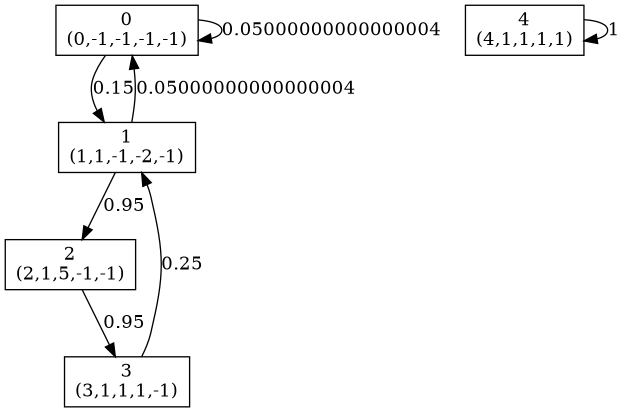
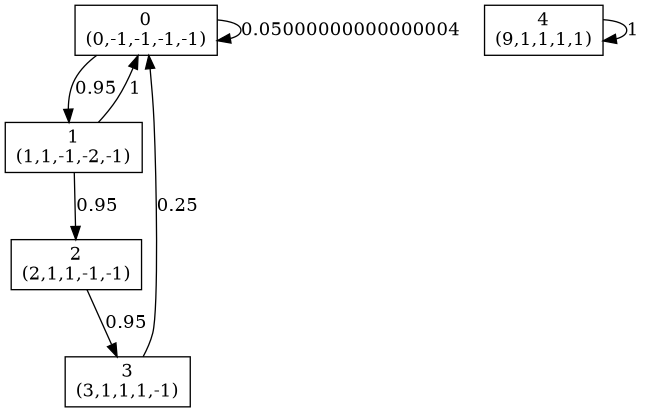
node "4 (4,1,1,1,1)": label "4 (4,1,1,1,1)" -> "4 (9,1,1,1,1)"
edge "0 (0,-1,-1,-1,-1)" -> "1 (1,1,-1,-2,-1)": label "0.15" -> "0.95"
edge "1 (1,1,-1,-2,-1)" -> "0 (0,-1,-1,-1,-1)": label "0.05000000000000004" -> "1"
node "2 (2,1,5,-1,-1)": label "2 (2,1,5,-1,-1)" -> "2 (2,1,1,-1,-1)"
edge "3 (3,1,1,1,-1)" -> "1 (1,1,-1,-2,-1)": now "3 (3,1,1,1,-1)" -> "0 (0,-1,-1,-1,-1)"
